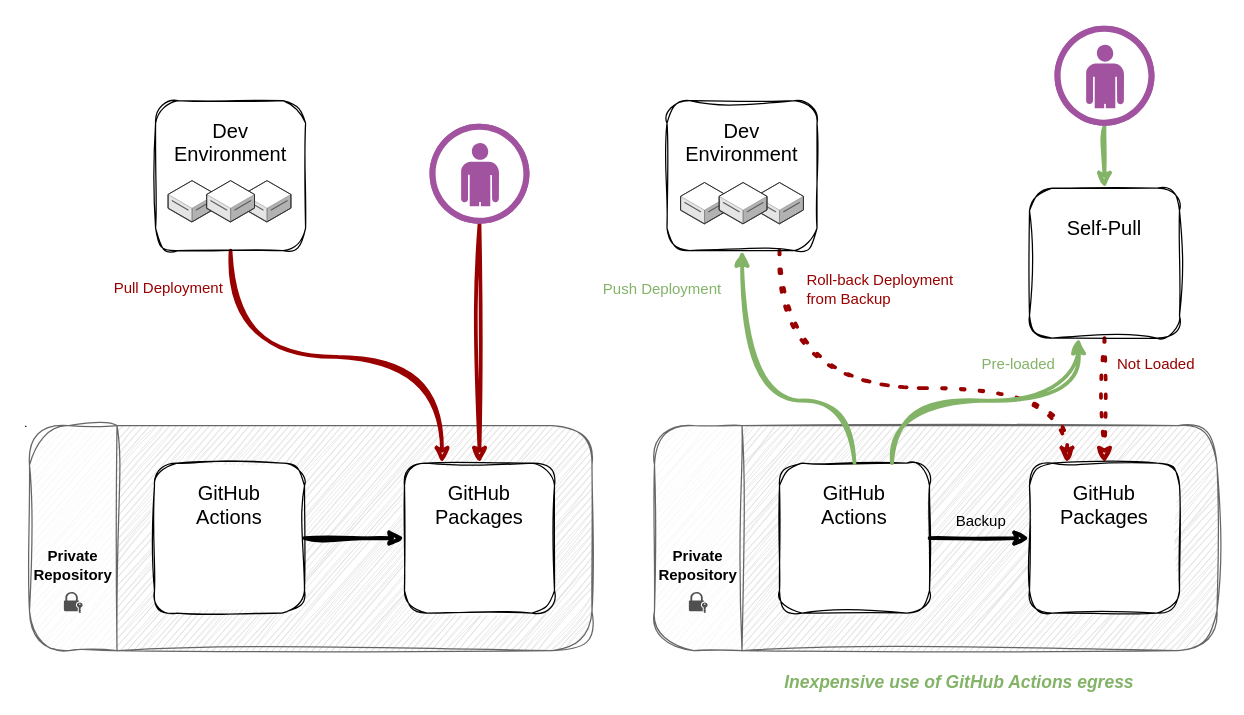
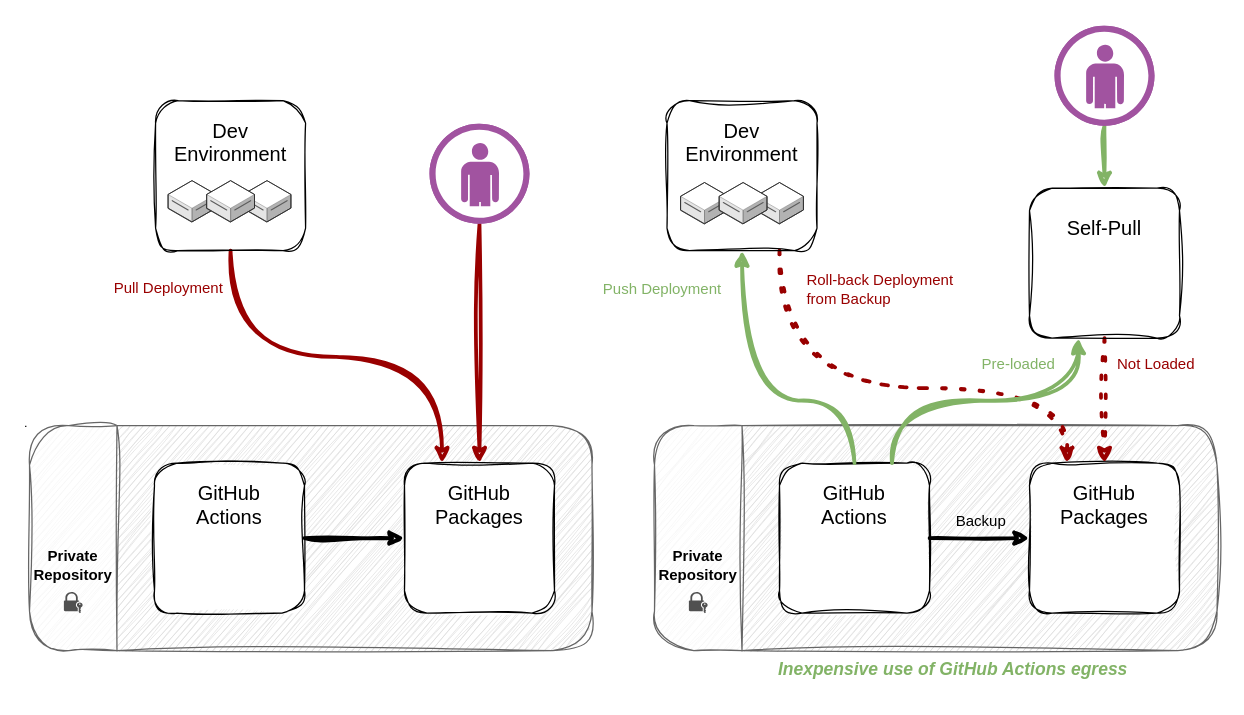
node "Inexpensive use of GitHub Actions egress": moved (959, 682) -> (953, 669)
